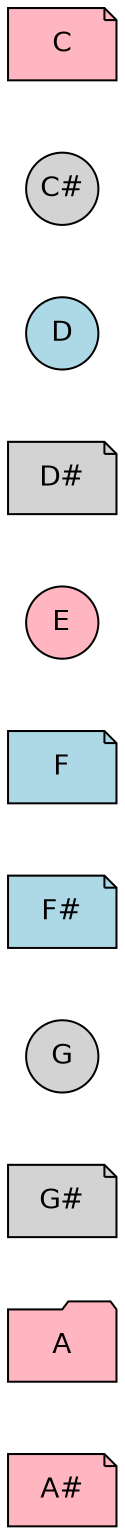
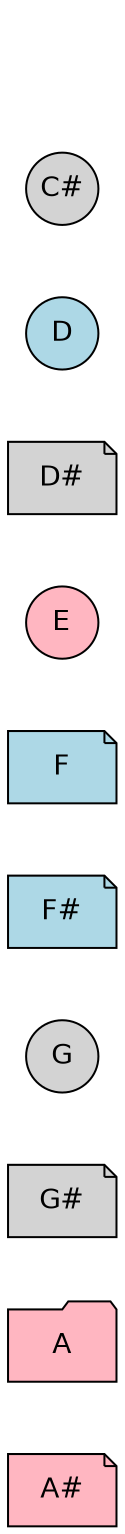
node "C": removed
